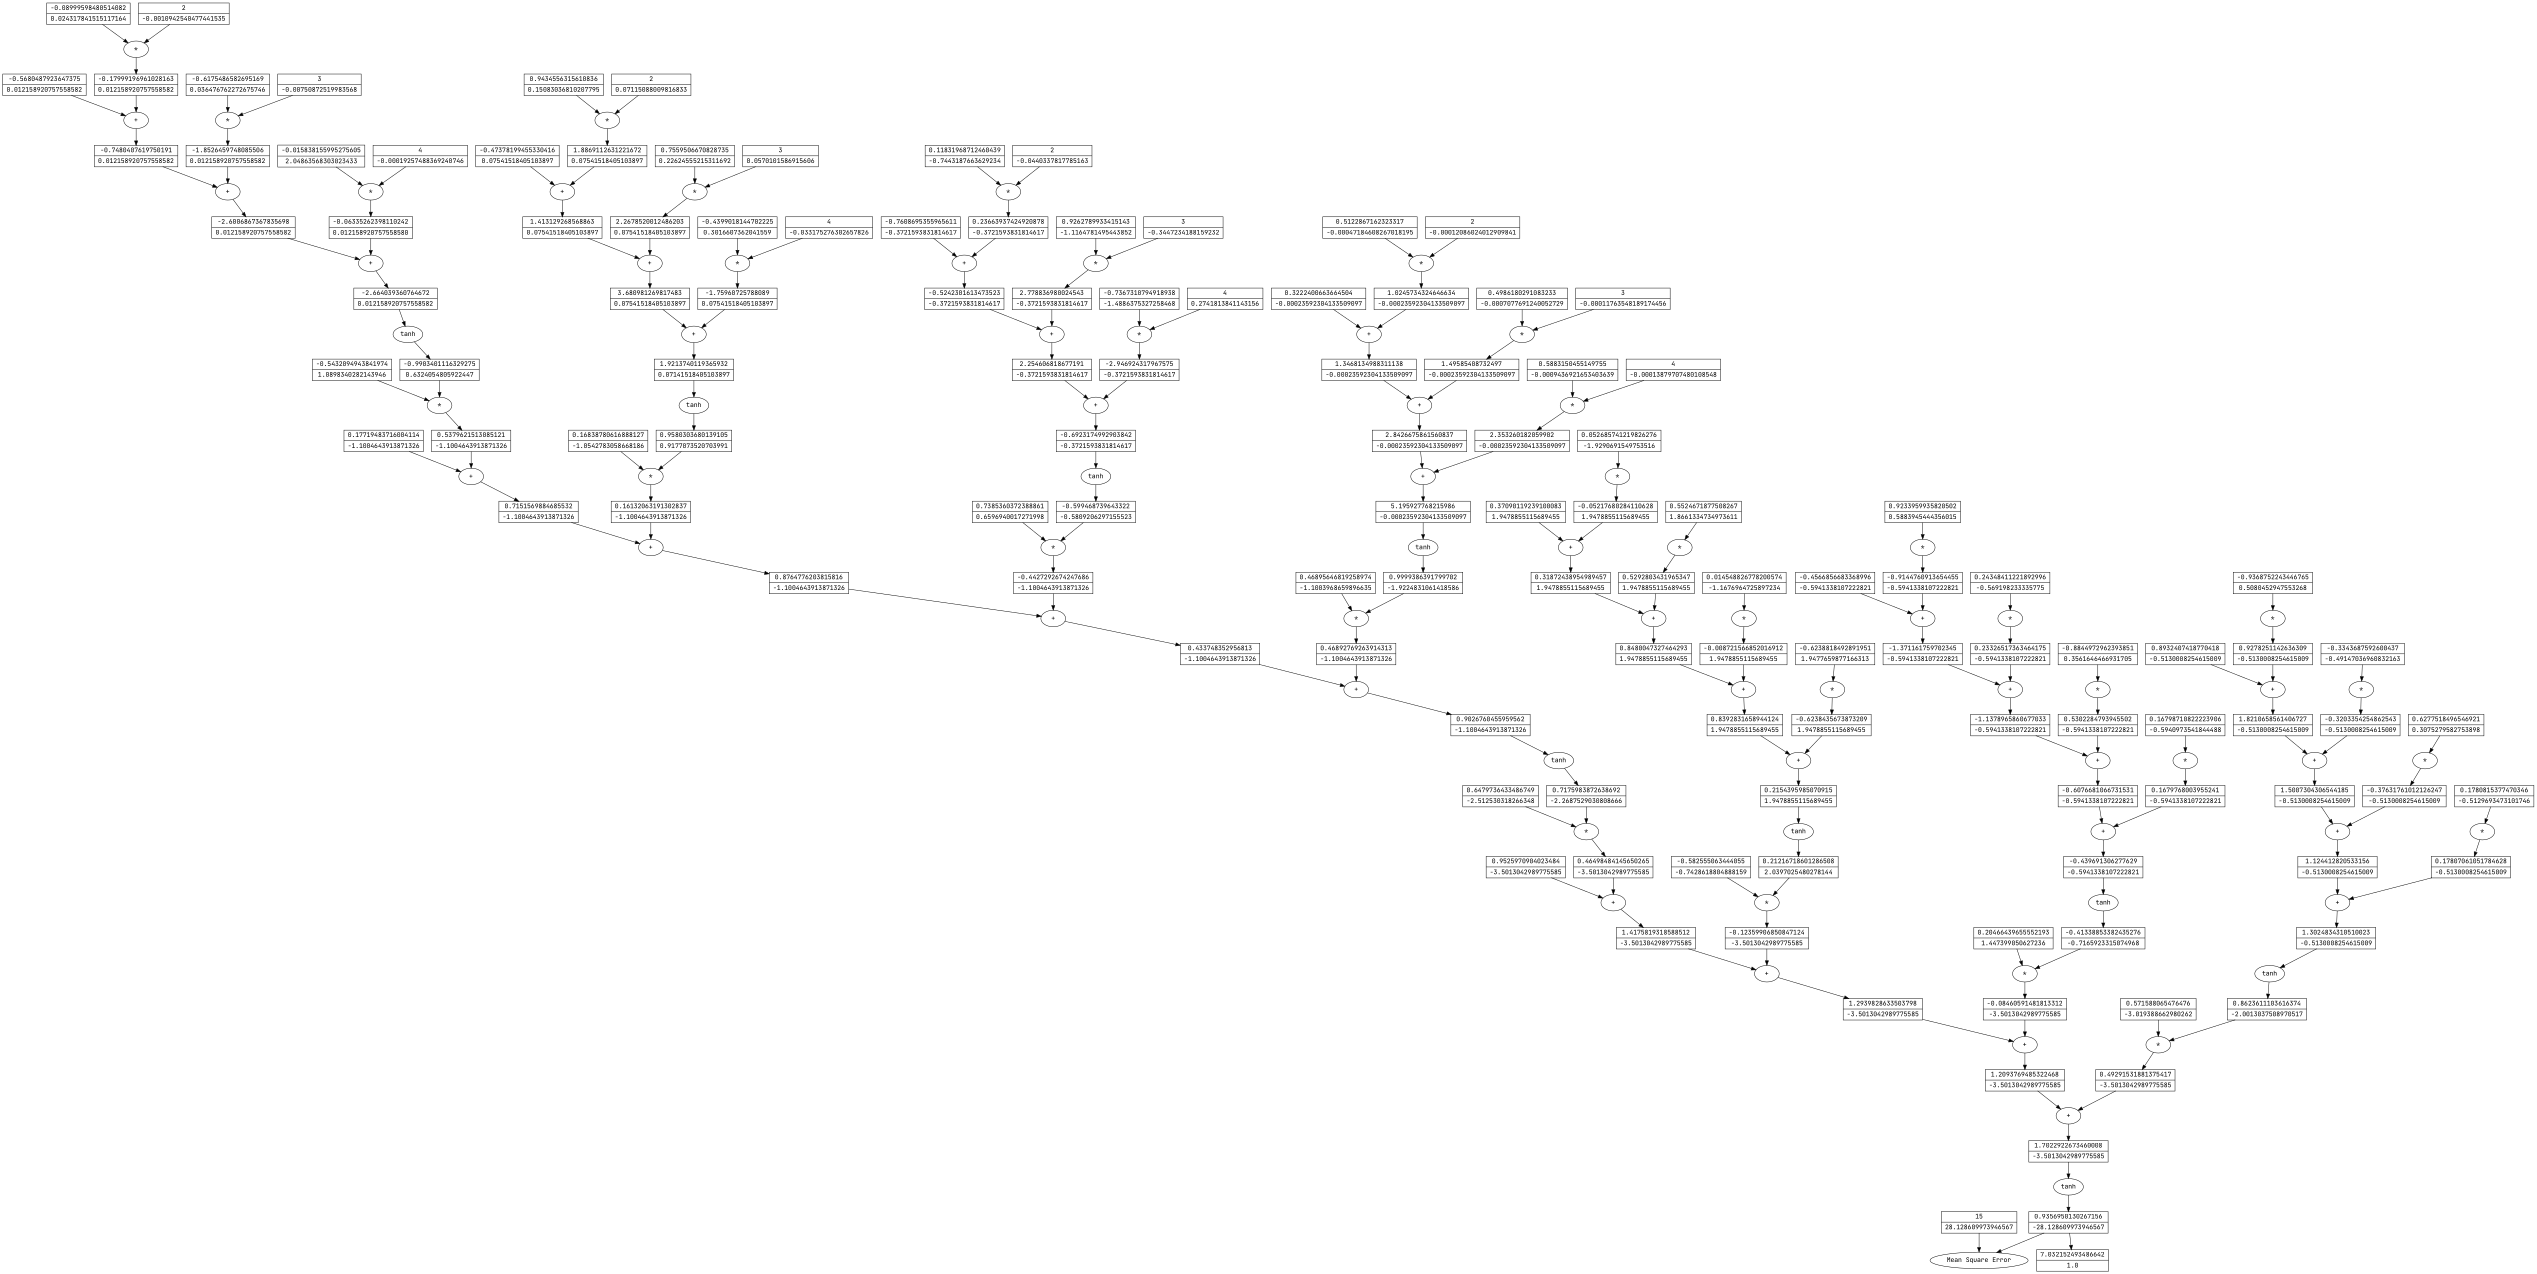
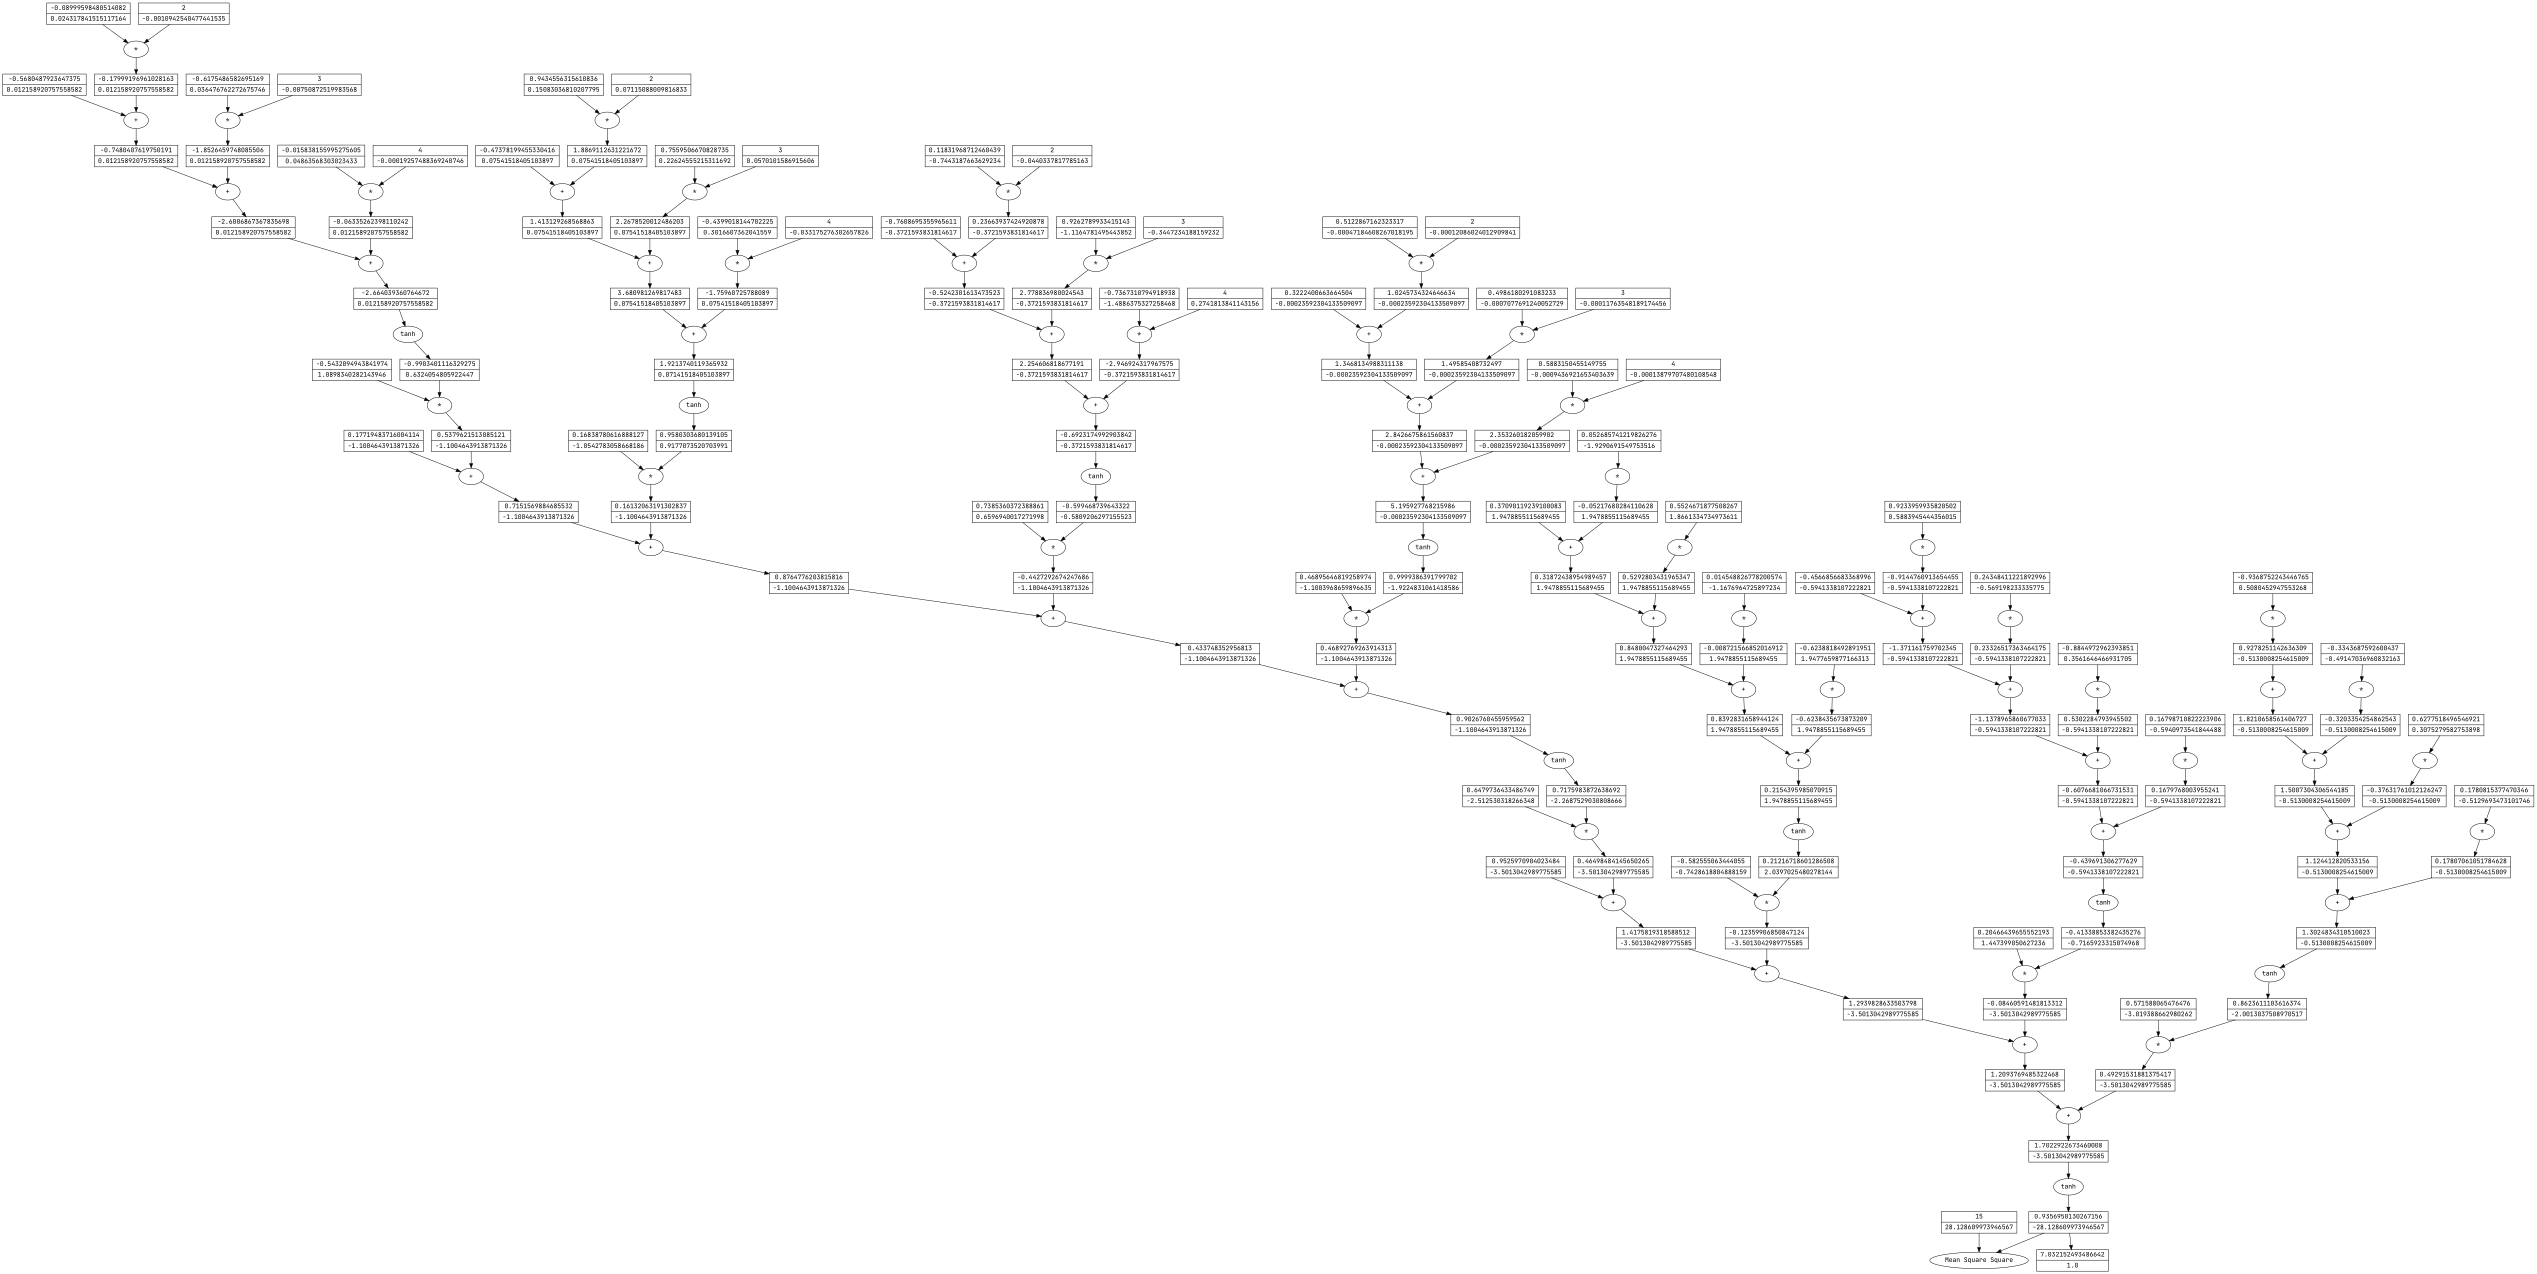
node "-0.015838155995275605": text "2.04863568303023433" -> "0.04863568303023433"
node "-0.06335262398110242": text "0.012158920757558580" -> "0.012158920757558582"
node "0.8932407418770418": removed
node "Mean Square Error": label "Mean Square Error" -> "Mean Square Square"
